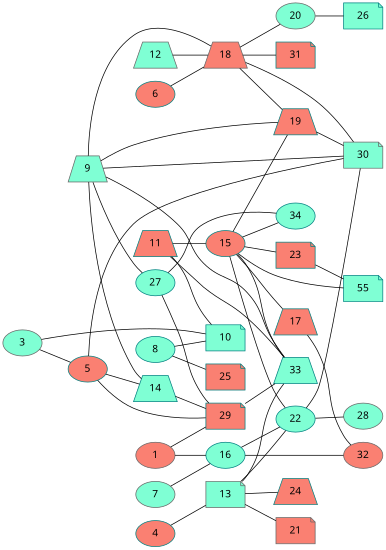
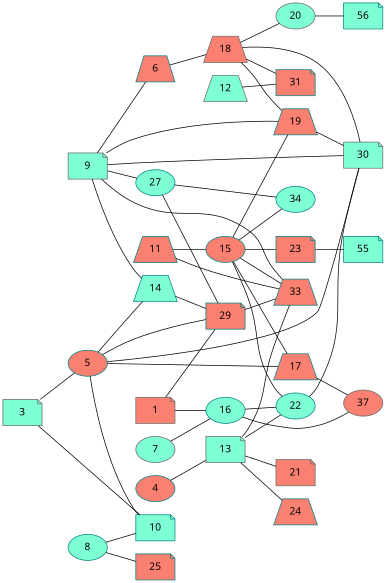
node "26": label "26" -> "56"
edge "18" -- "9": now "6" -- "9"
edge "12" -- "18": now "12" -- "31"
node "6": shape ellipse -> trapezium
node "9": shape trapezium -> note
edge "15" -- "55": removed
edge "11" -- "10": now "5" -- "10"
node "3": shape ellipse -> note
edge "5" -- "17": added
node "33": fillcolor aquamarine -> salmon
node "28": removed
node "1": shape ellipse -> note
node "32": label "32" -> "37"
